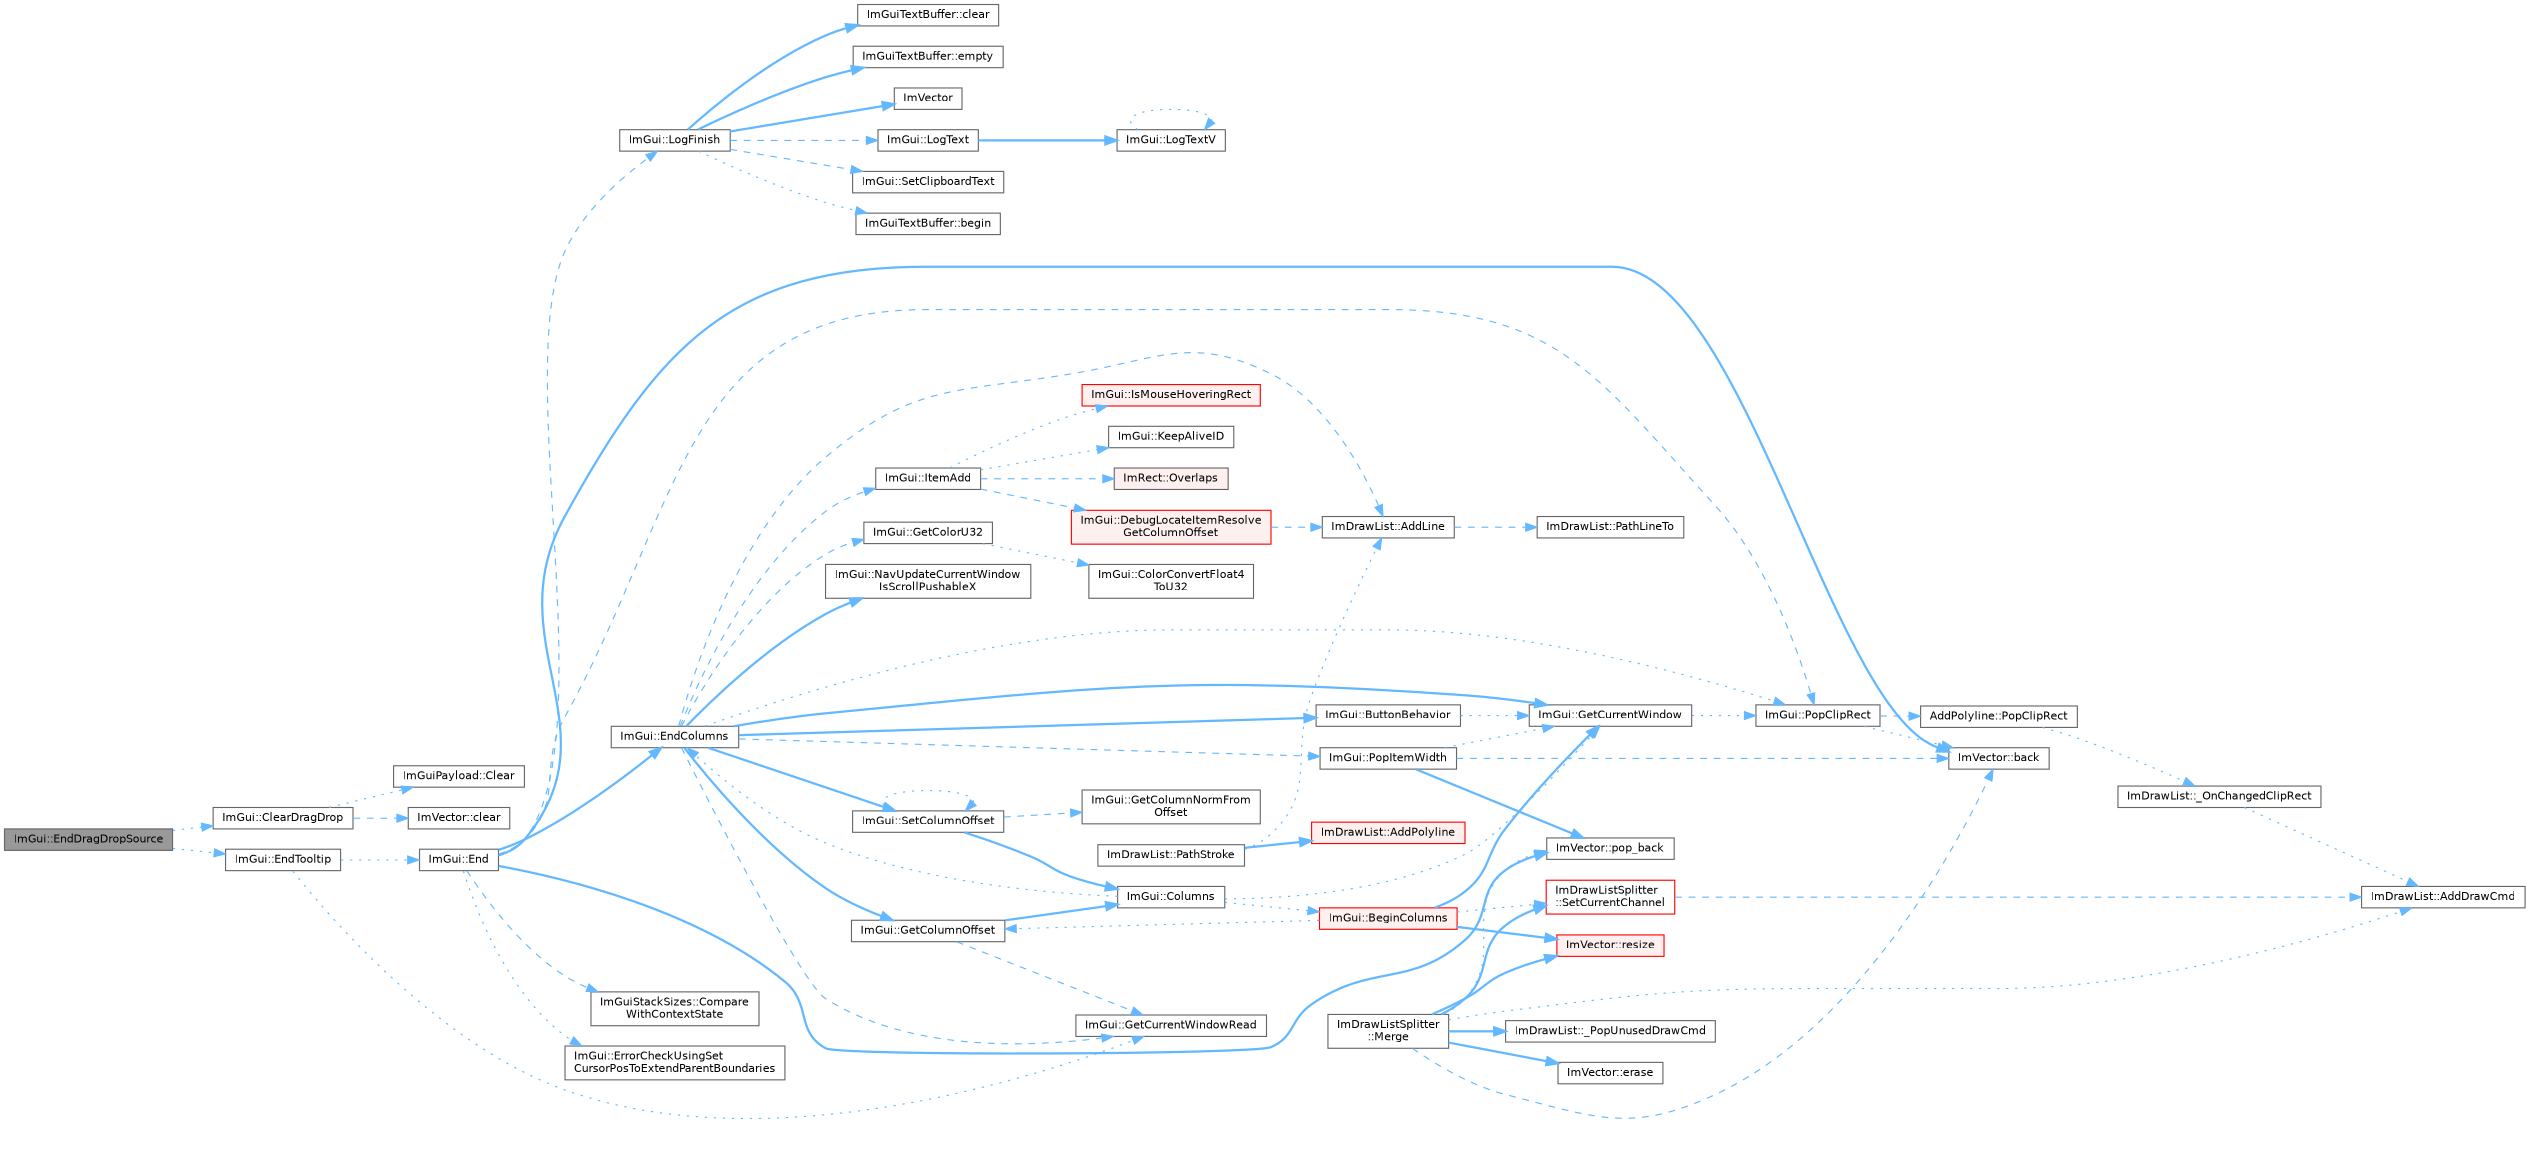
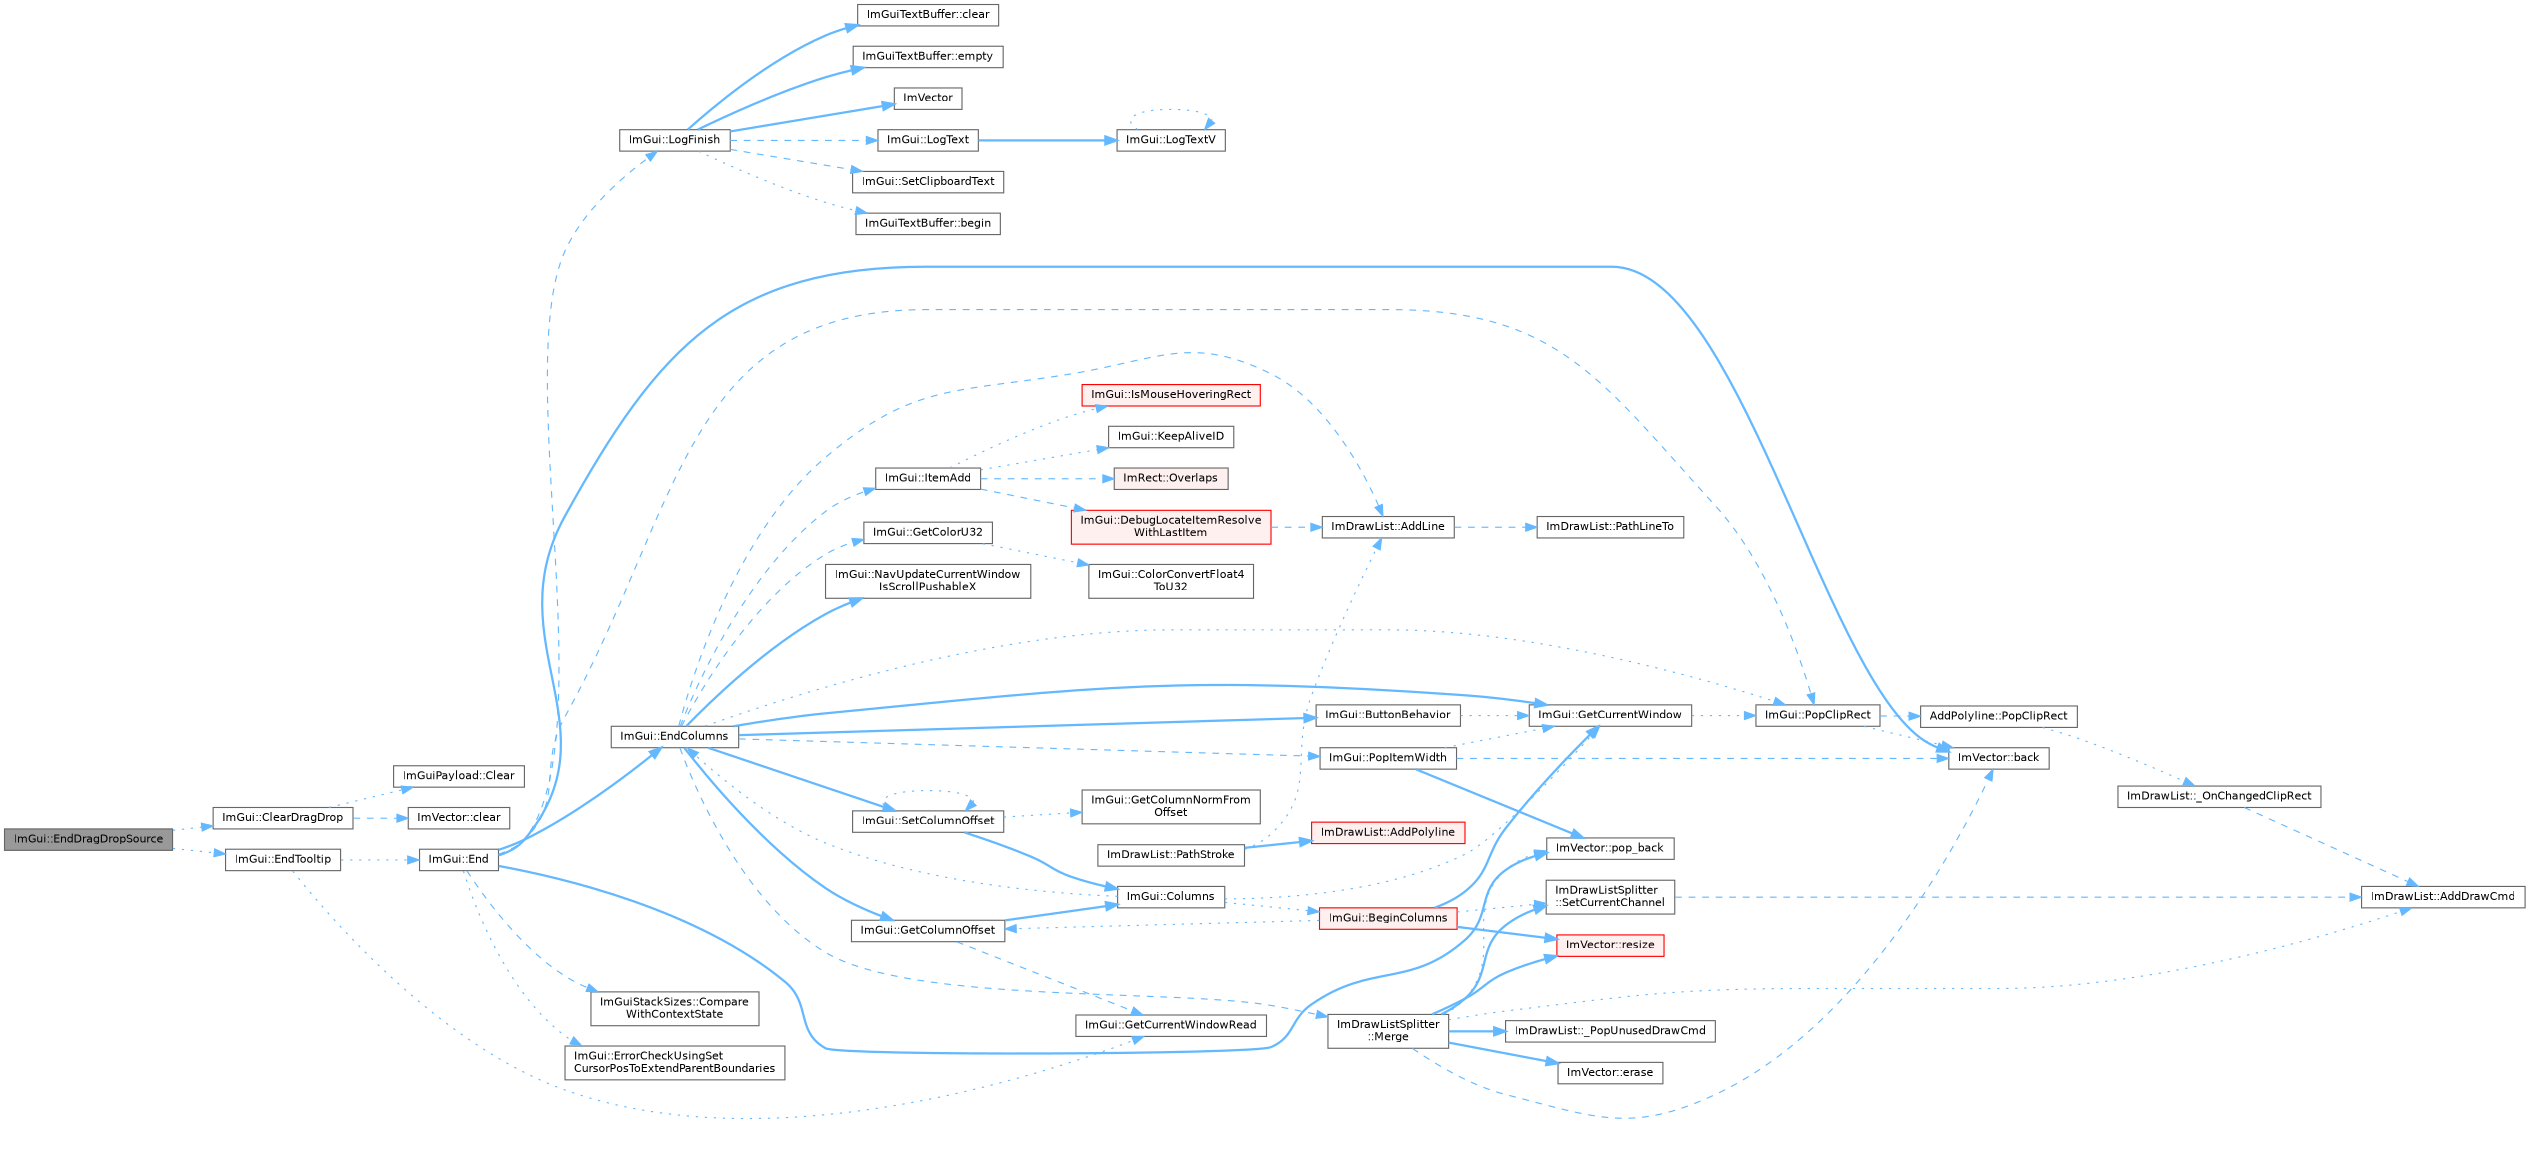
node "ImGui::DebugLocateItemResolve GetColumnOffset": label "ImGui::DebugLocateItemResolve GetColumnOffset" -> "ImGui::DebugLocateItemResolve WithLastItem"
edge "ImGui::SetColumnOffset" -> "ImGui::GetColumnNormFrom Offset": style dashed -> dotted
edge "ImDrawList::_OnChangedClipRect" -> "ImDrawList::AddDrawCmd": style dotted -> dashed
node "ImDrawListSplitter ::SetCurrentChannel": color red -> grey40
edge "ImGui::EndColumns" -> "ImGui::GetCurrentWindowRead": now "ImGui::EndColumns" -> "ImDrawListSplitter ::Merge"
